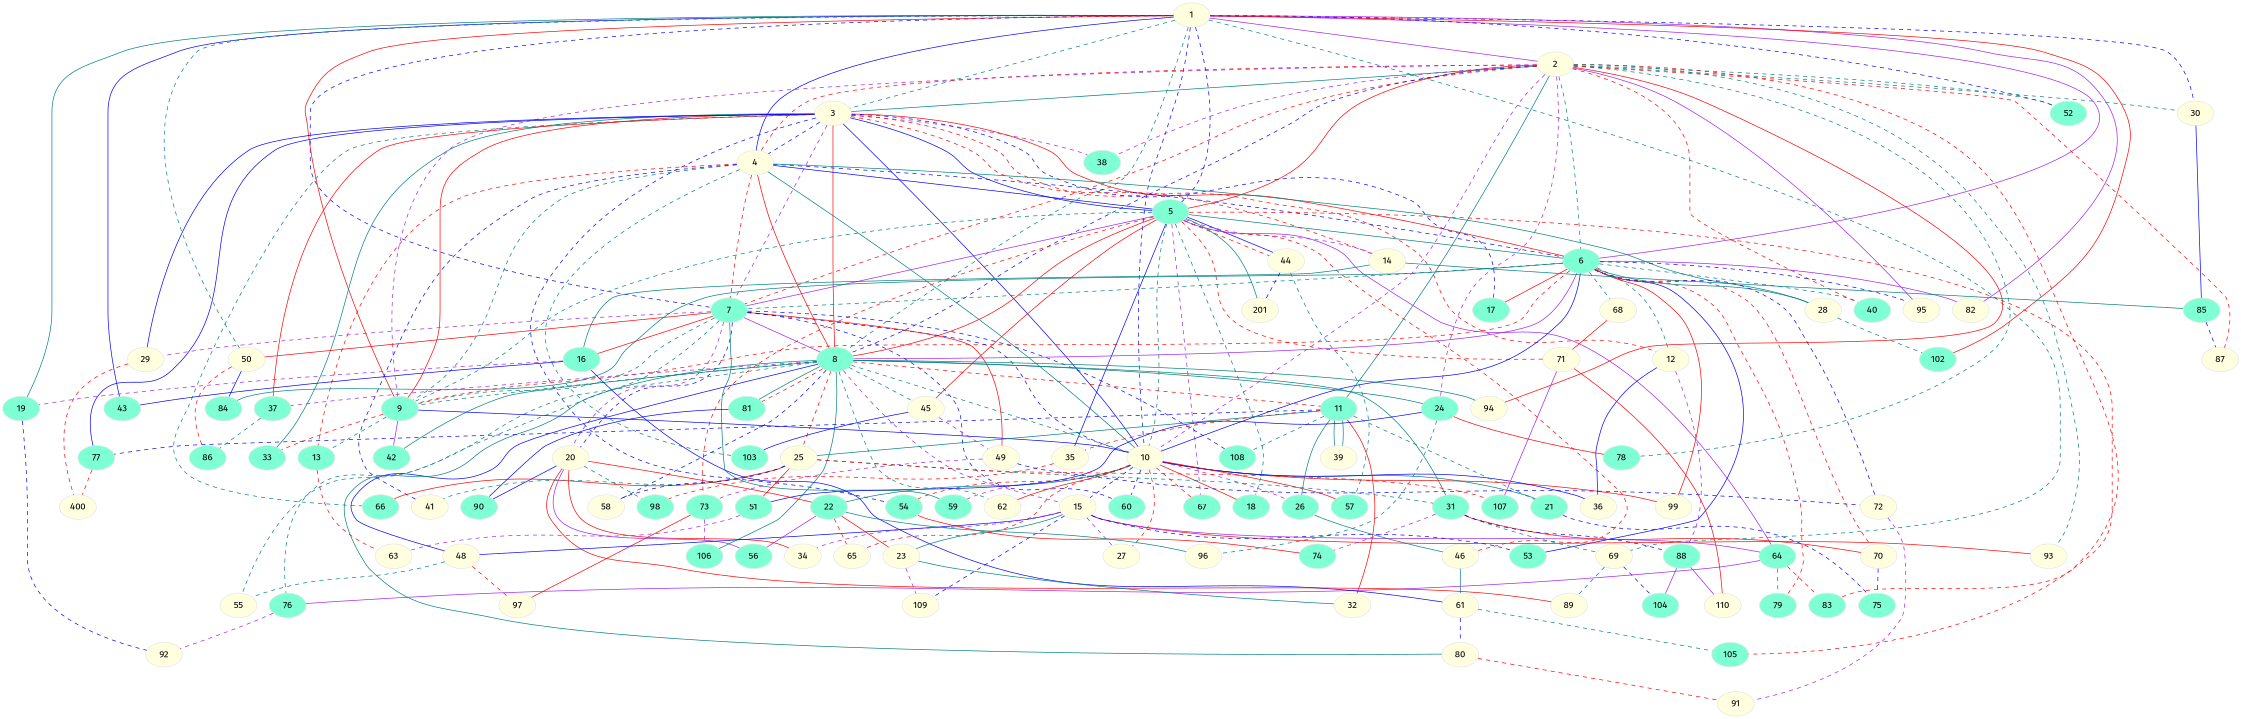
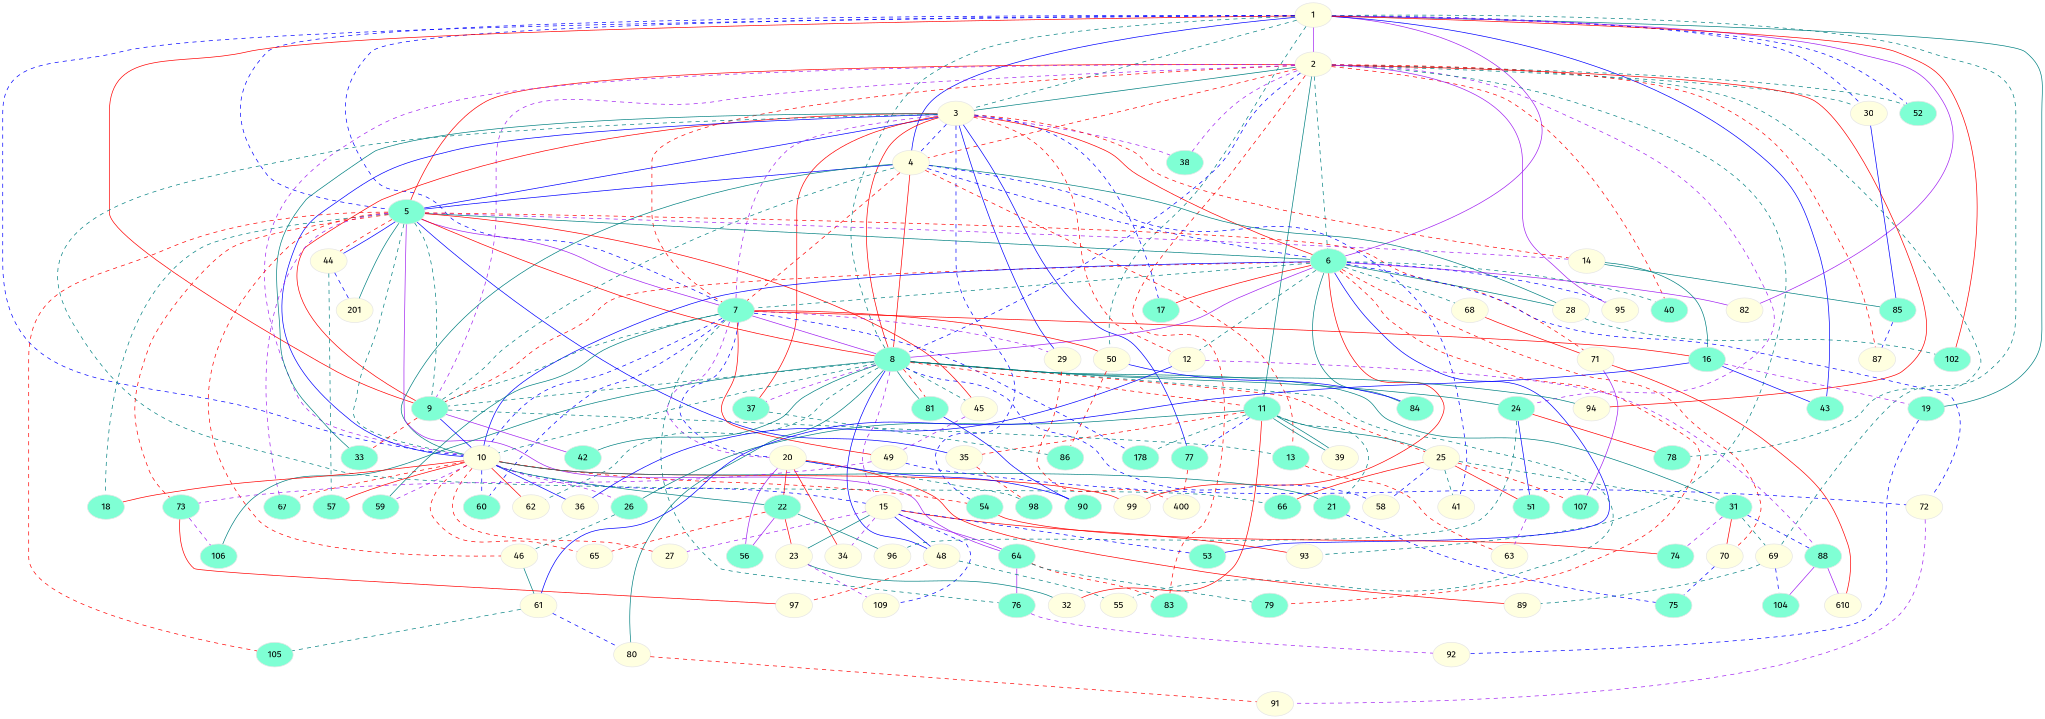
node "103": removed
node "108": label "108" -> "178"
edge "26" -- "46": style solid -> dashed
node "110": label "110" -> "610"
